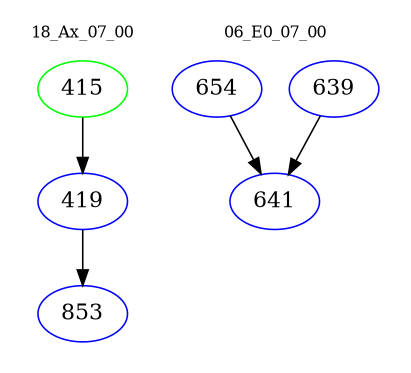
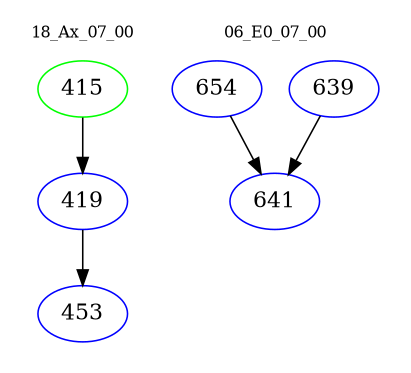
node "853": label "853" -> "453"
